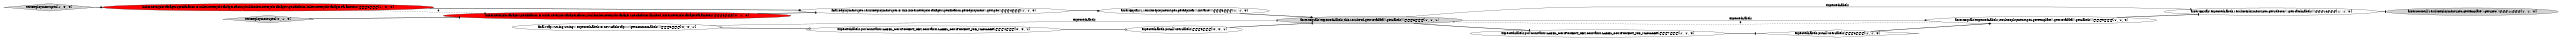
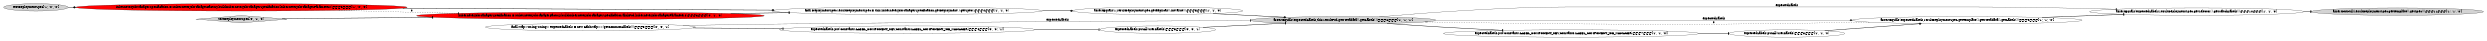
node "testDeploymentSpec['1', '0', '0']": shape diamond -> ellipse
node "expectedLabels.putAll(userLabels)@@@8@@@['1', '1', '0']": shape diamond -> ellipse
